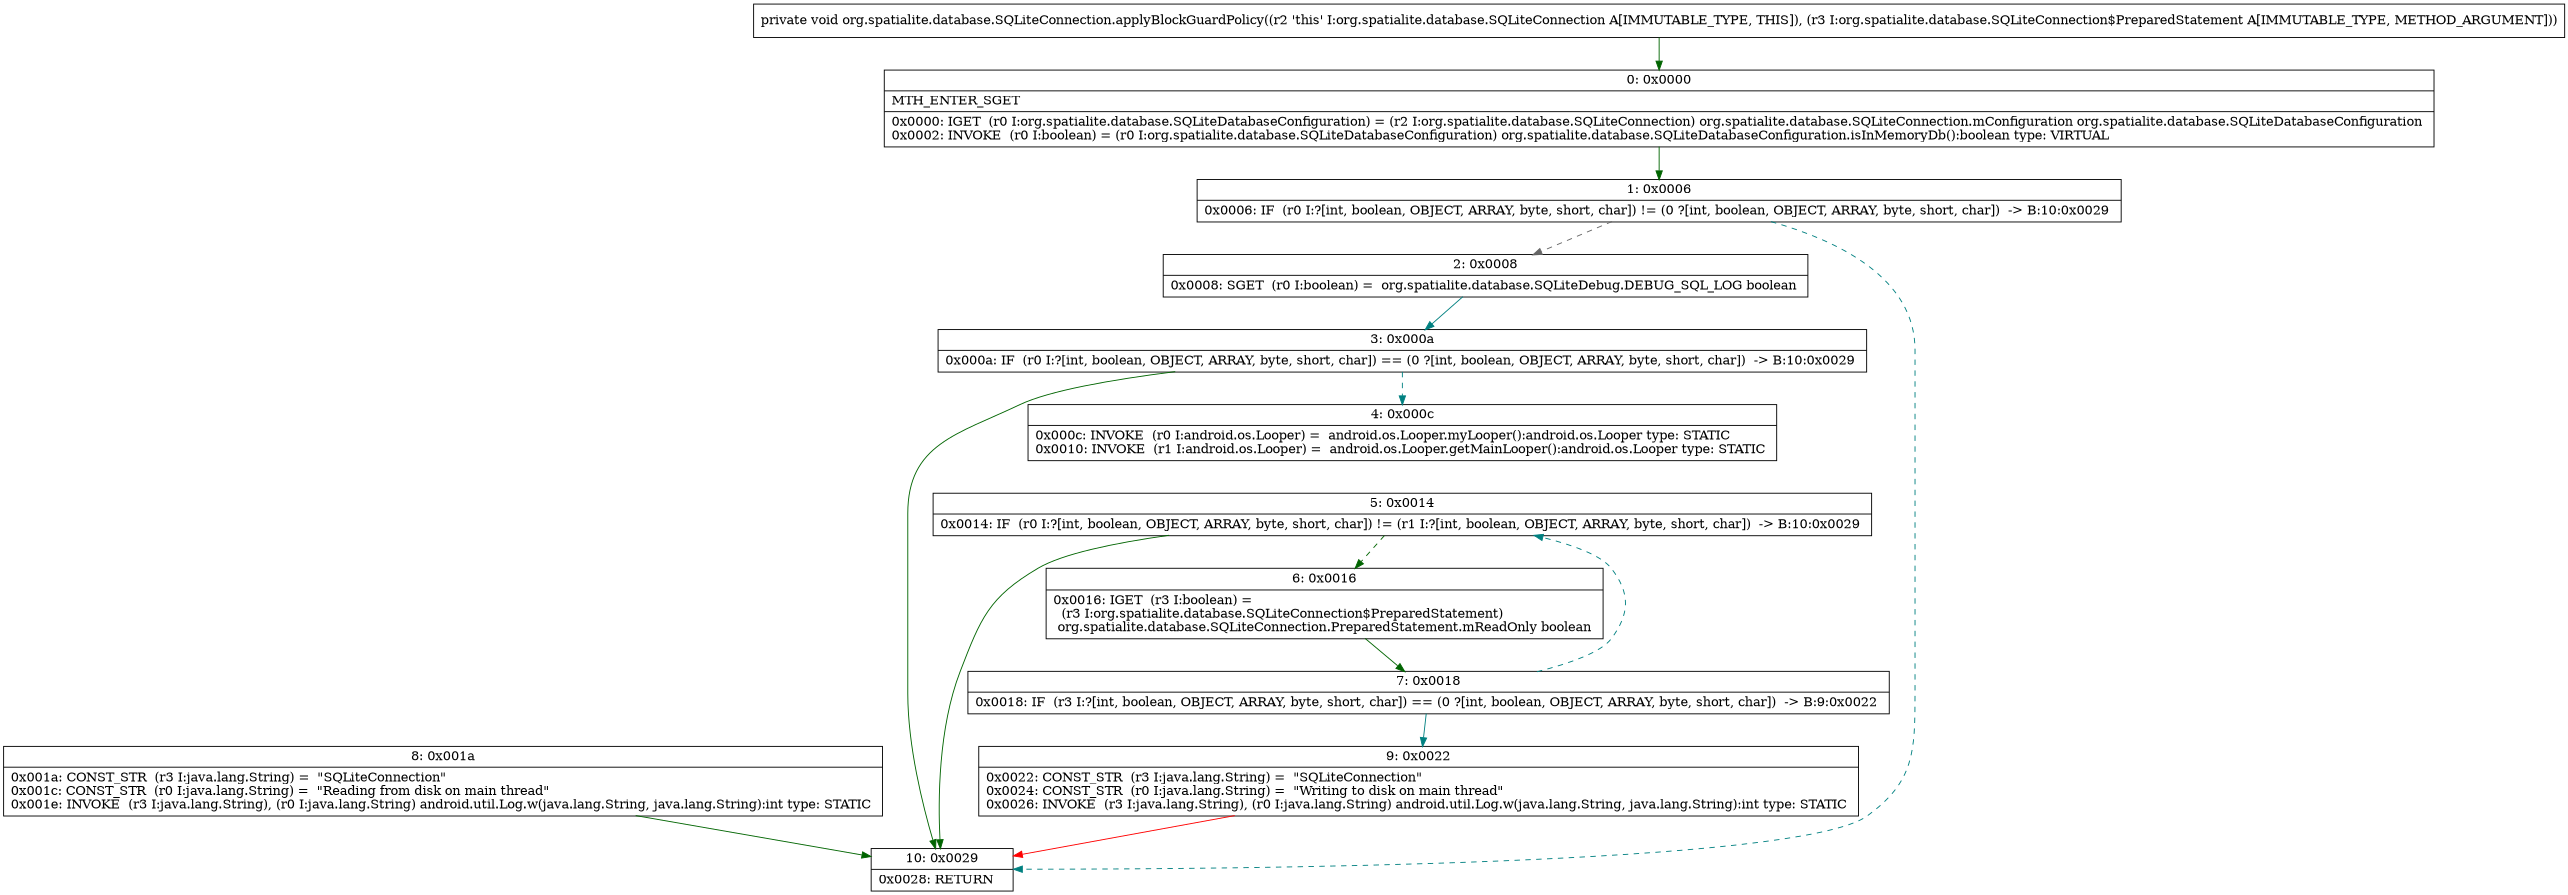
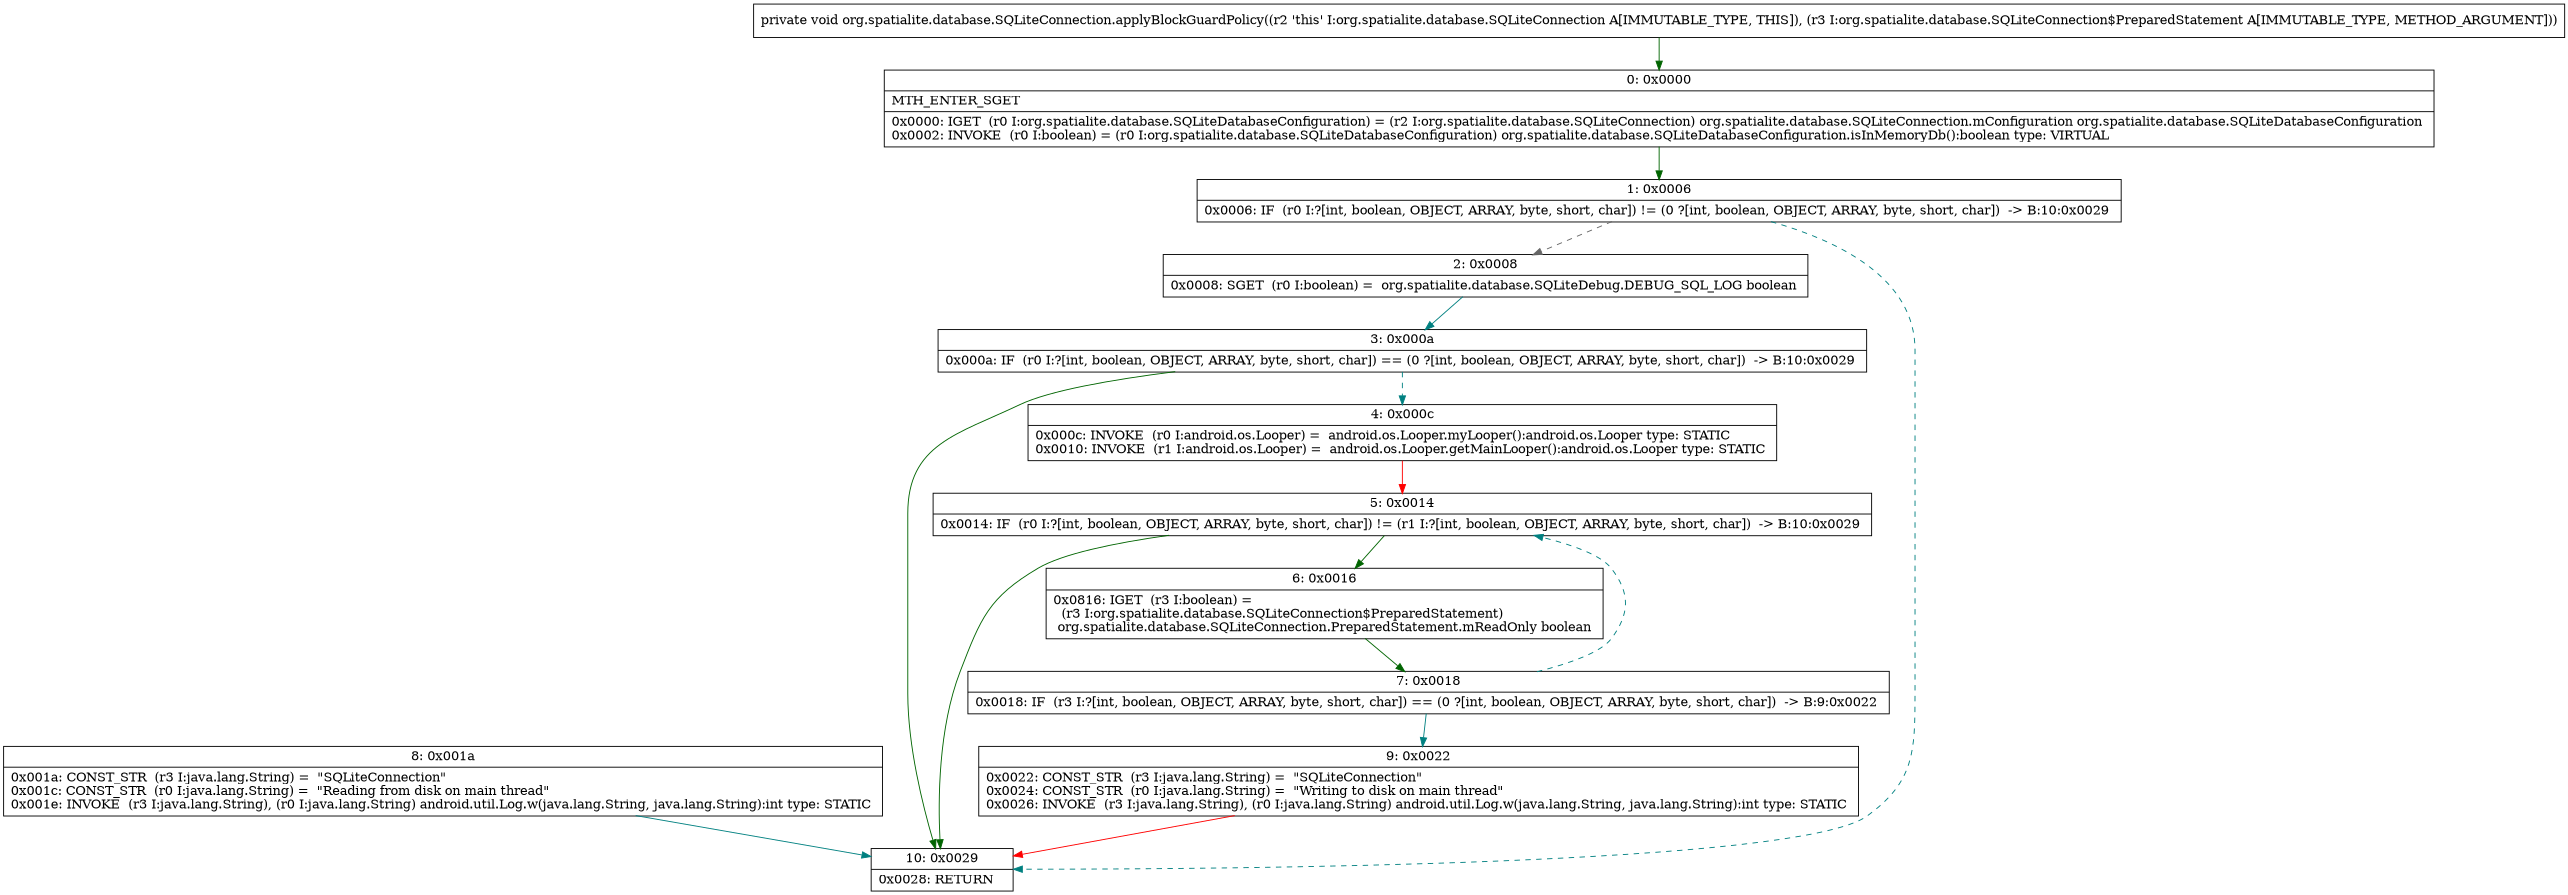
edge "4: 0x000c" -> "5: 0x0014": added
edge "5: 0x0014" -> "6: 0x0016": style dashed -> solid
node "6: 0x0016": text "0x0016: IGET  (r3 I:boolean) =" -> "0x0816: IGET  (r3 I:boolean) ="
edge "8: 0x001a" -> "10: 0x0029": color darkgreen -> teal
